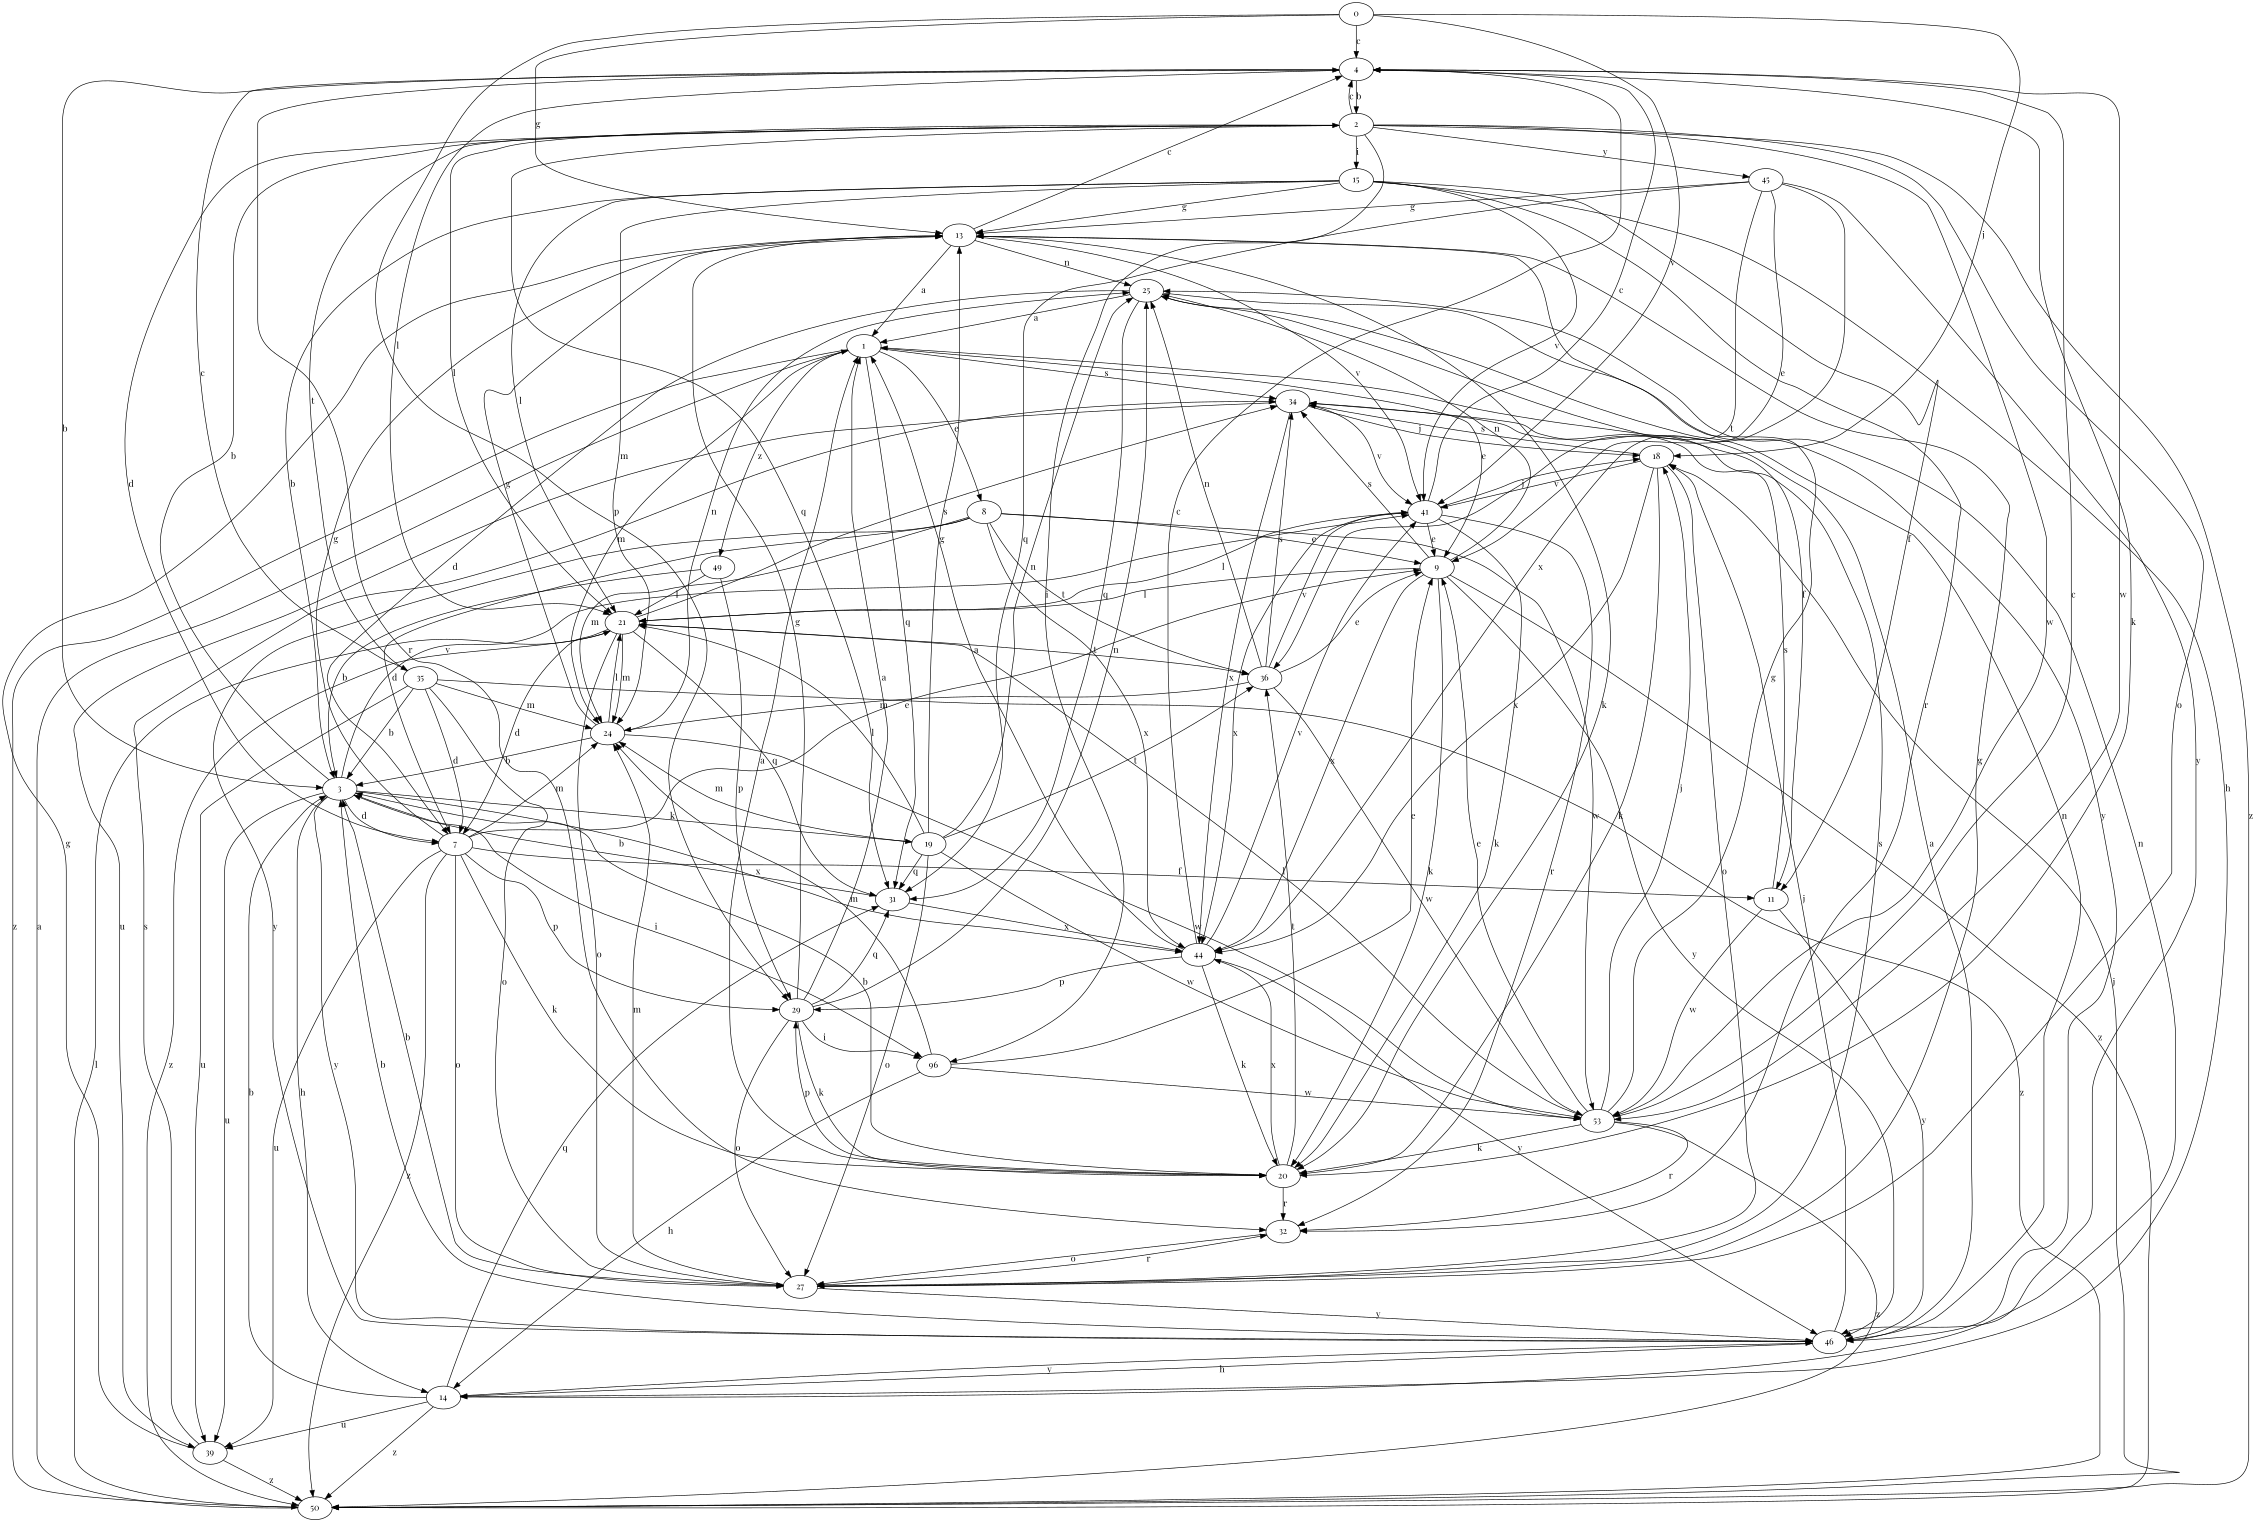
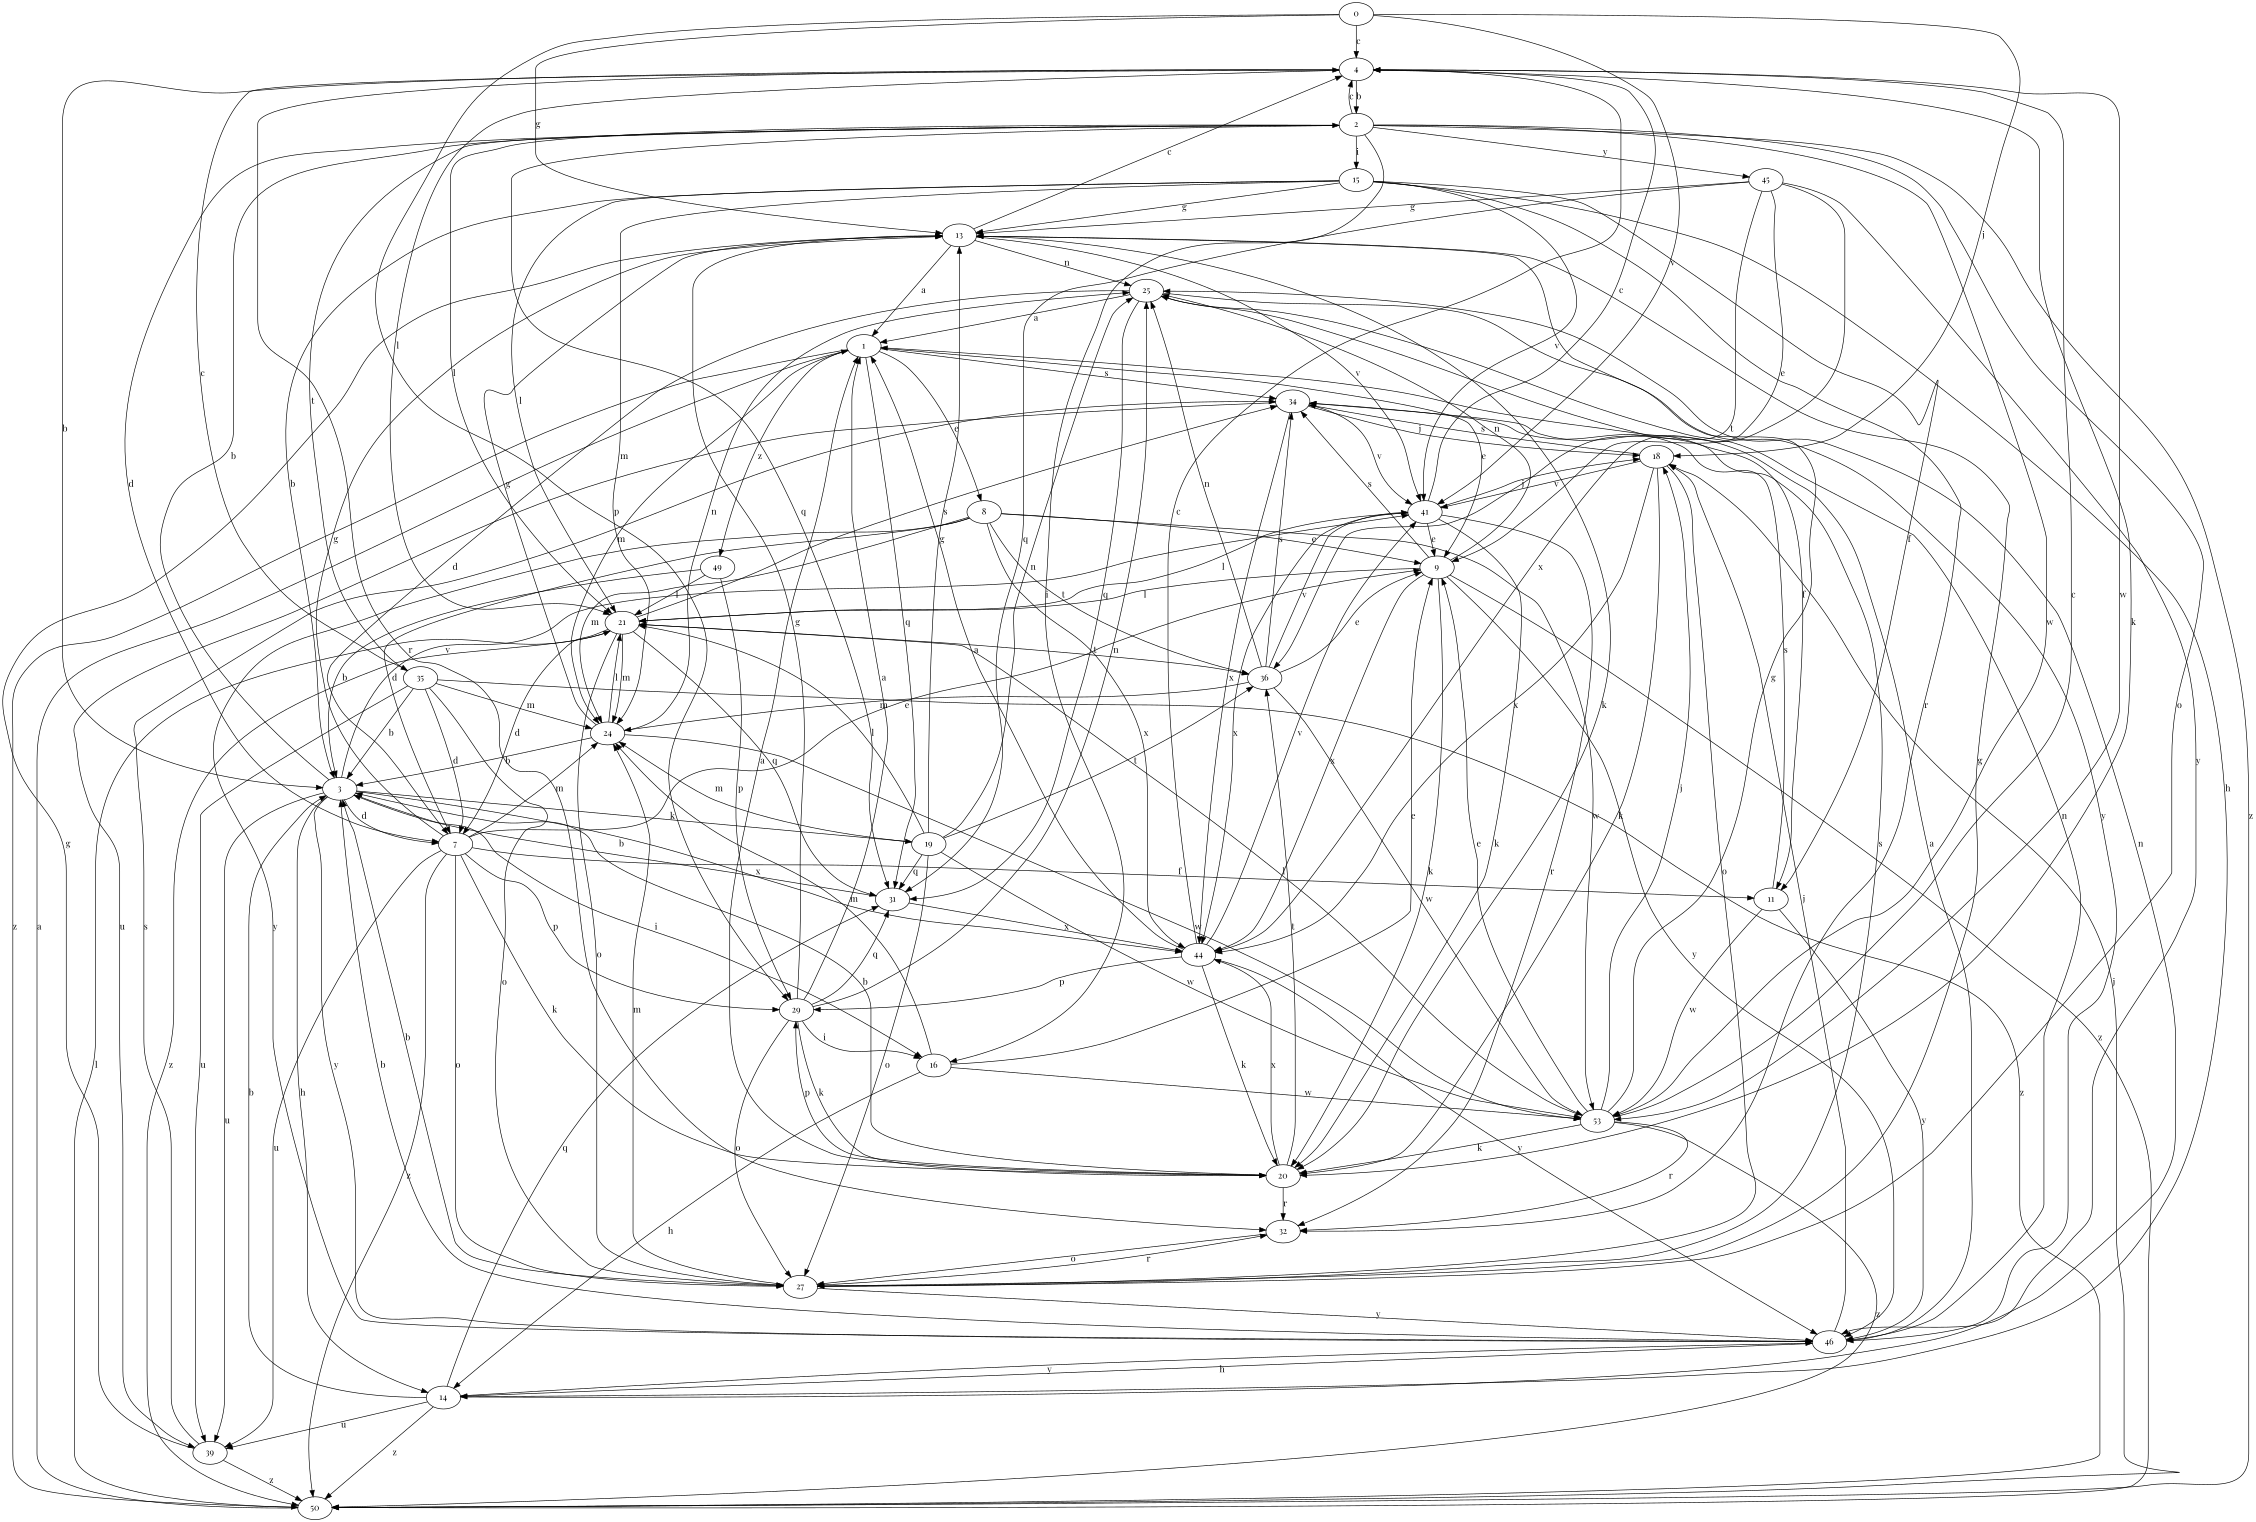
node "96": label "96" -> "16"
